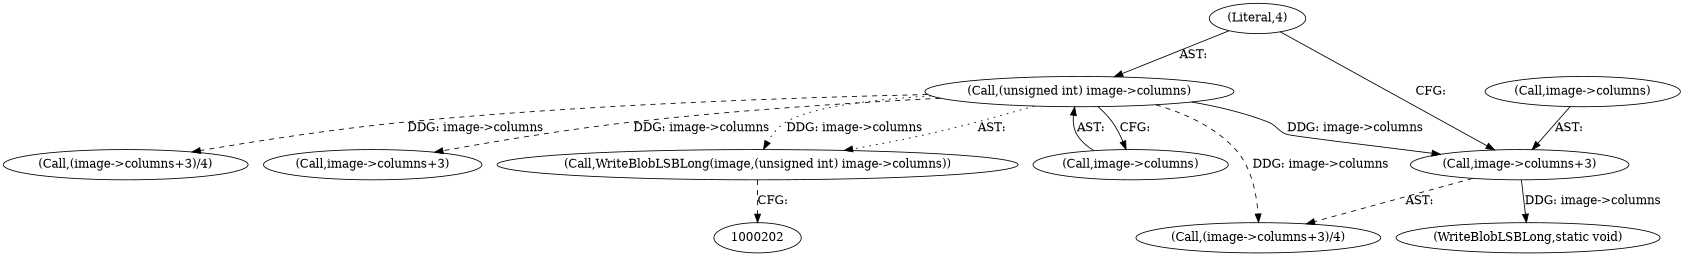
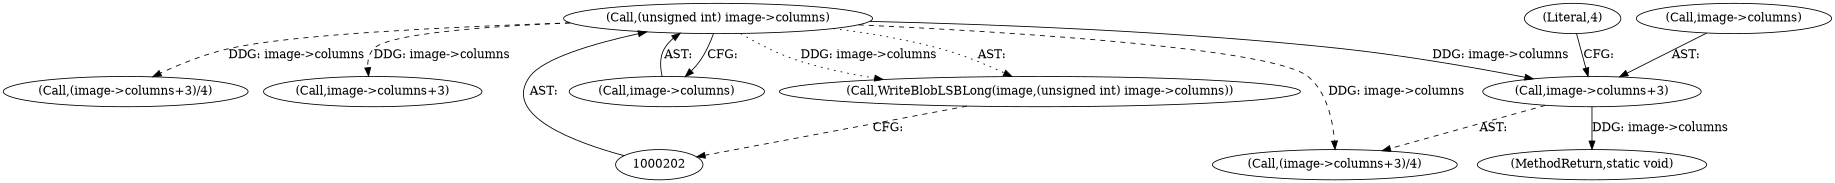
edge "(Literal,4)" -> "(Call,(unsigned int) image->columns)": now "1000202" -> "(Call,(unsigned int) image->columns)"
node "(WriteBlobLSBLong,static void)": label "(WriteBlobLSBLong,static void)" -> "(MethodReturn,static void)"
